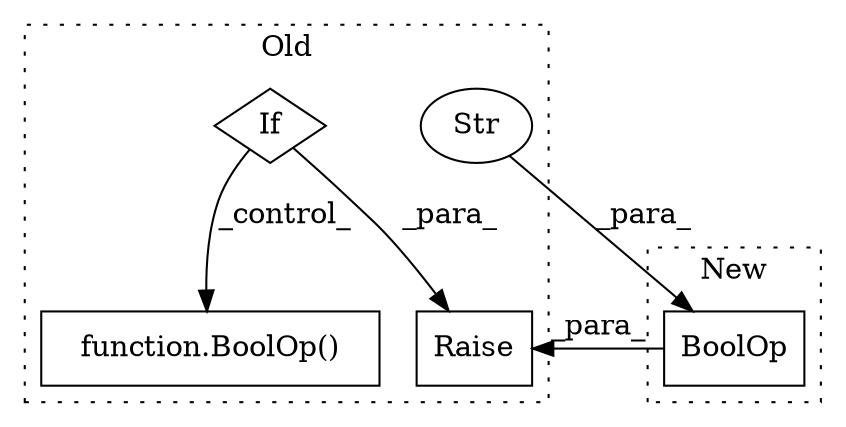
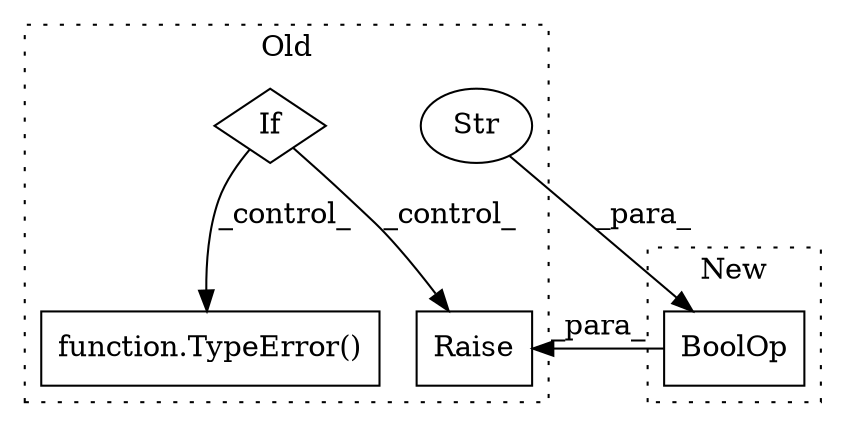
edge "If" -> "Raise": label "_para_" -> "_control_"
node "function.BoolOp()": label "function.BoolOp()" -> "function.TypeError()"
